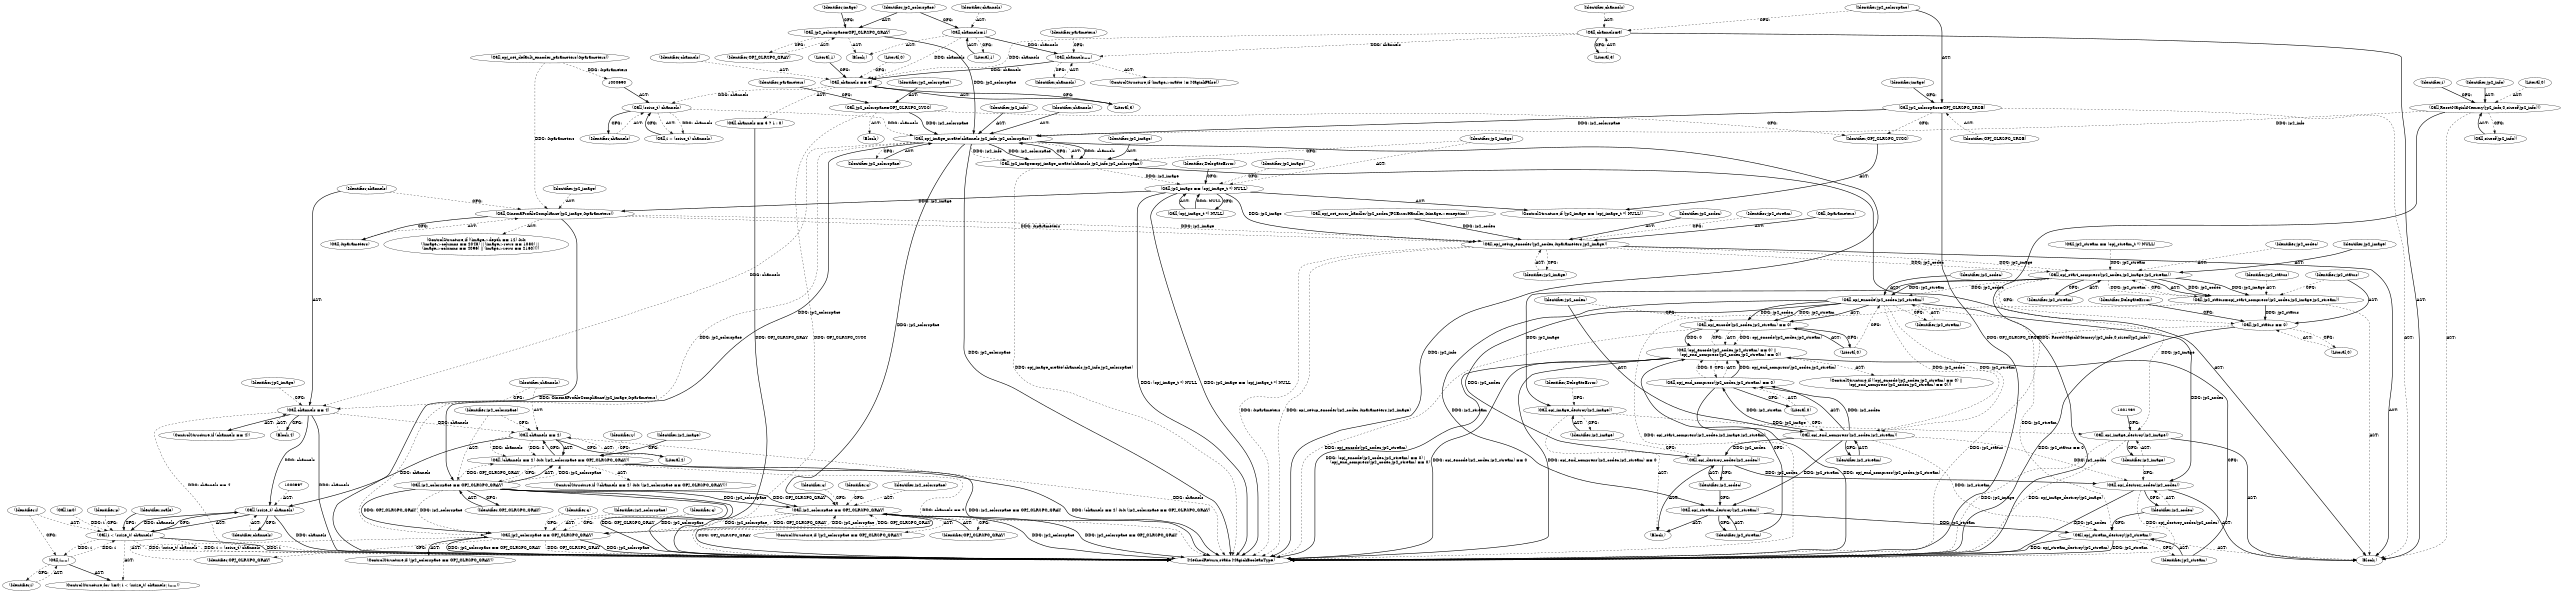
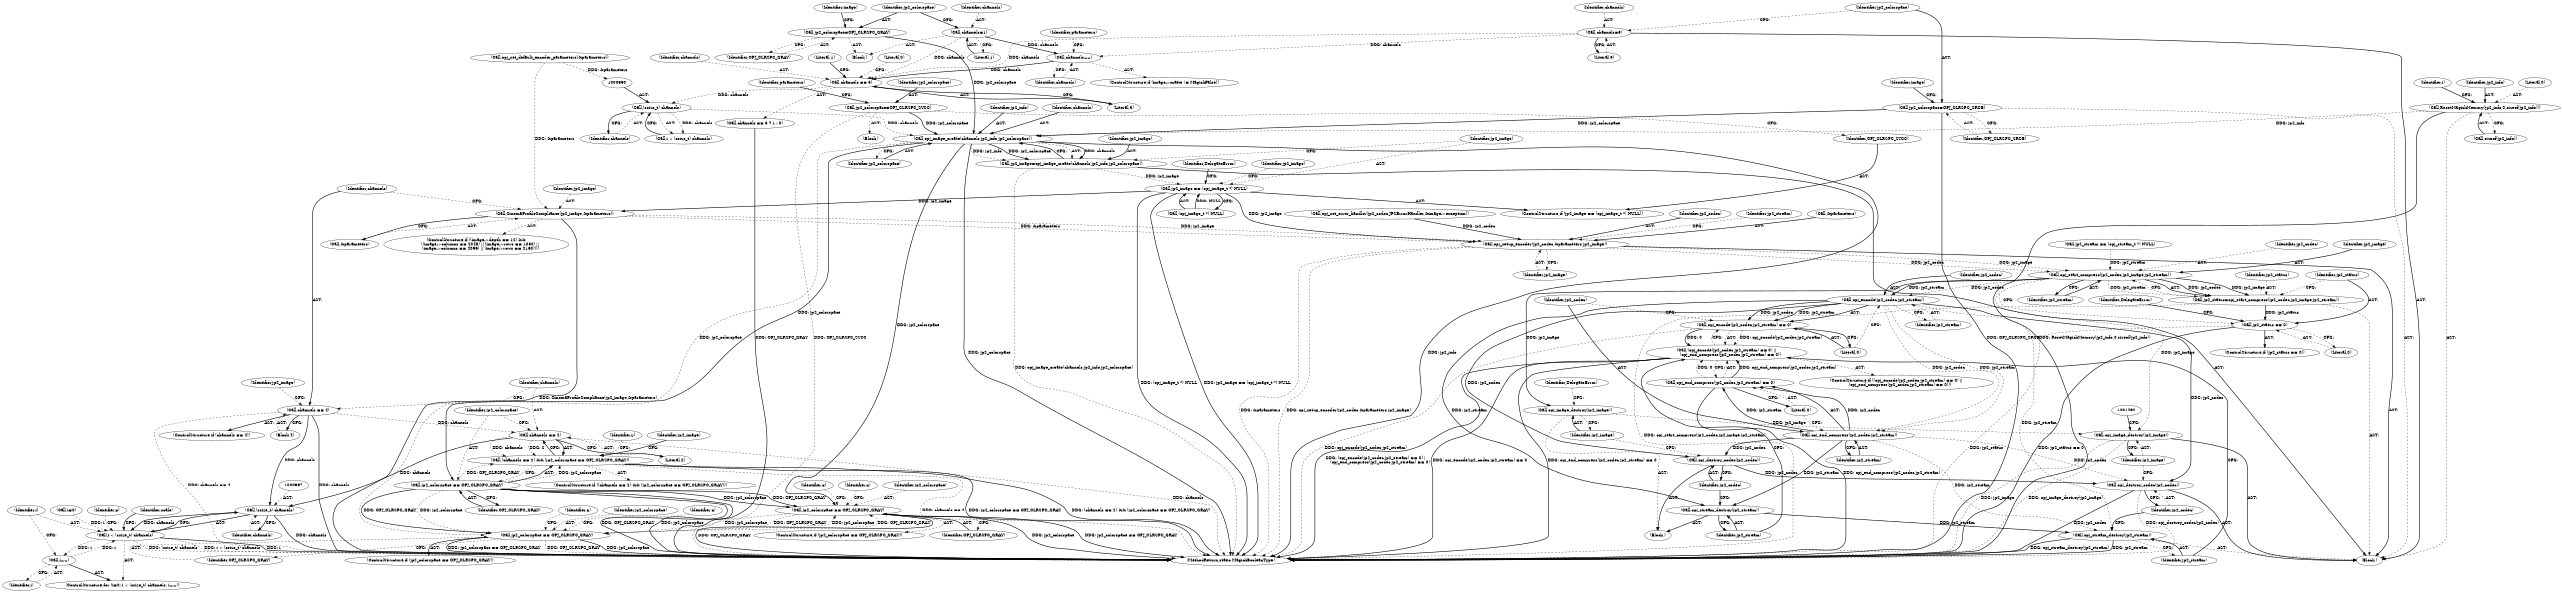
edge "(Call,jp2_colorspace=OPJ_CLRSPC_SRGB)" -> "(Identifier,OPJ_CLRSPC_SYCC)": now "(Call,jp2_colorspace=OPJ_CLRSPC_SRGB)" -> "(Identifier,OPJ_CLRSPC_SRGB)"
edge "(Call,opj_image_create(channels,jp2_info,jp2_colorspace))" -> "(Call,channels == 4)": removed, label "DDG: channels"
node "(ControlStructure,if (jp2_status == 0))": added
